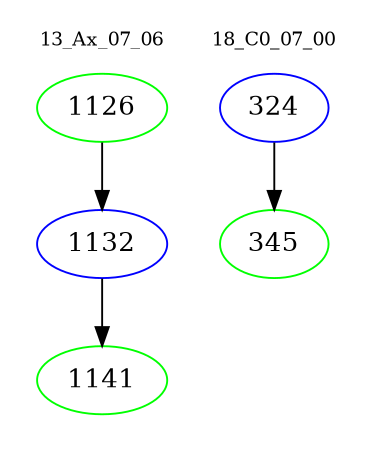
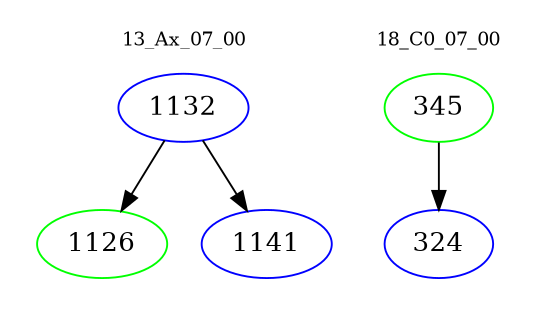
cluster "13_Ax_07_06": label "13_Ax_07_06" -> "13_Ax_07_00"
edge "1126" -> "1132": reversed
edge "324" -> "345": reversed
node "1141": color green -> blue
